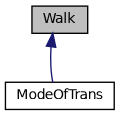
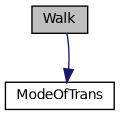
edge "ModeOfTrans" -> "Walk": reversed
